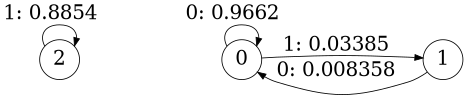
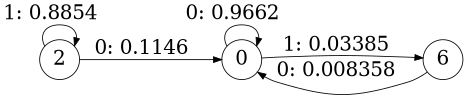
edge "2" -> "0": added, label "0: 0.1146"
node "1": label "1" -> "6"
